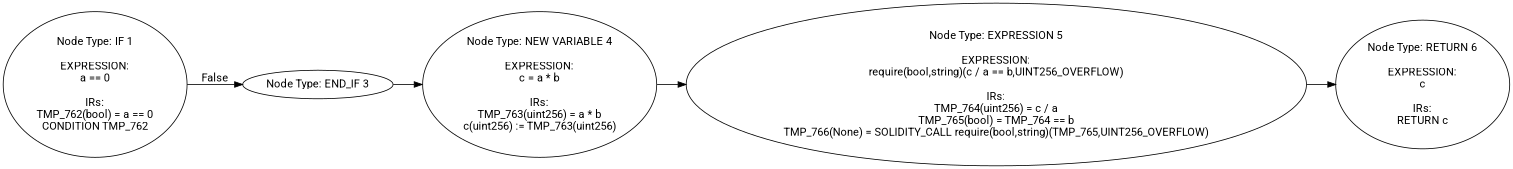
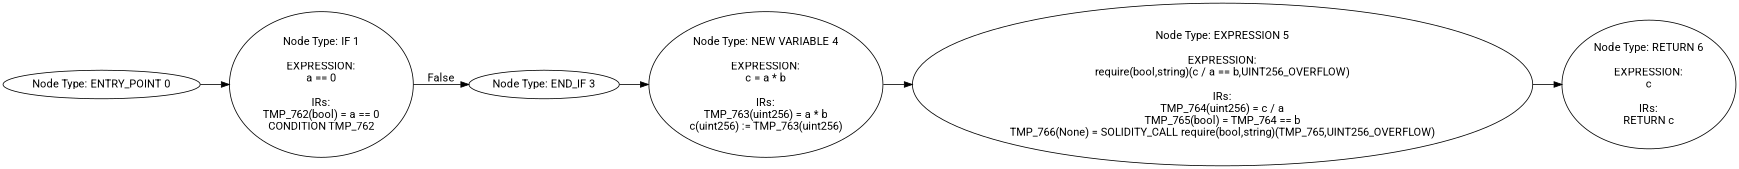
node "Node Type: ENTRY_POINT 0": added
